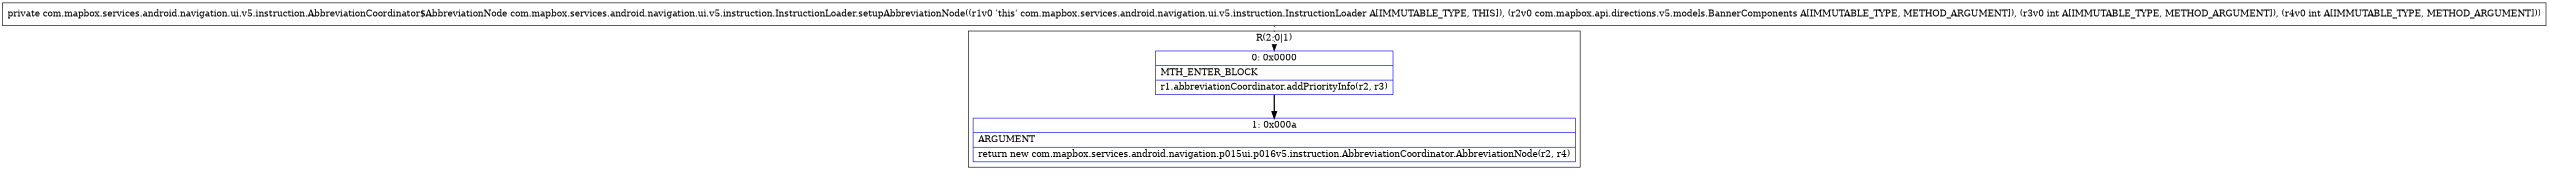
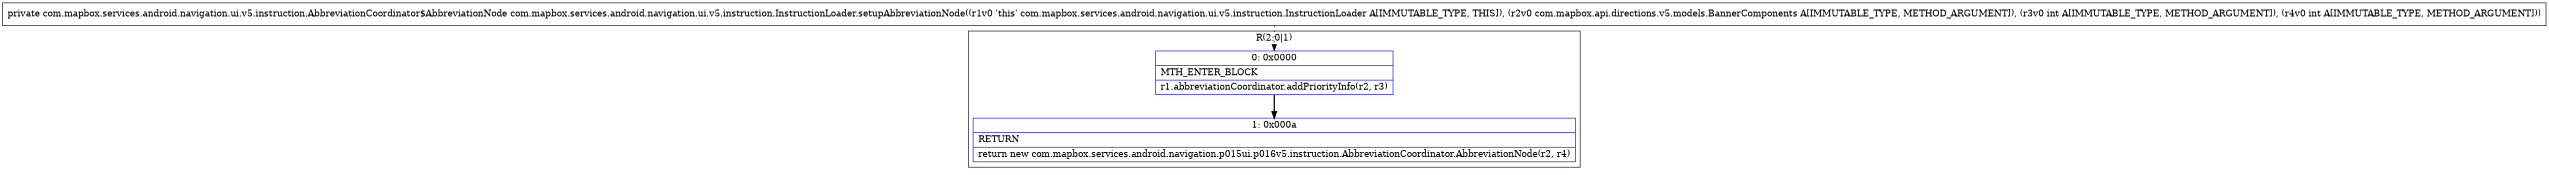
node "1: 0x000a": text "ARGUMENT" -> "RETURN"
